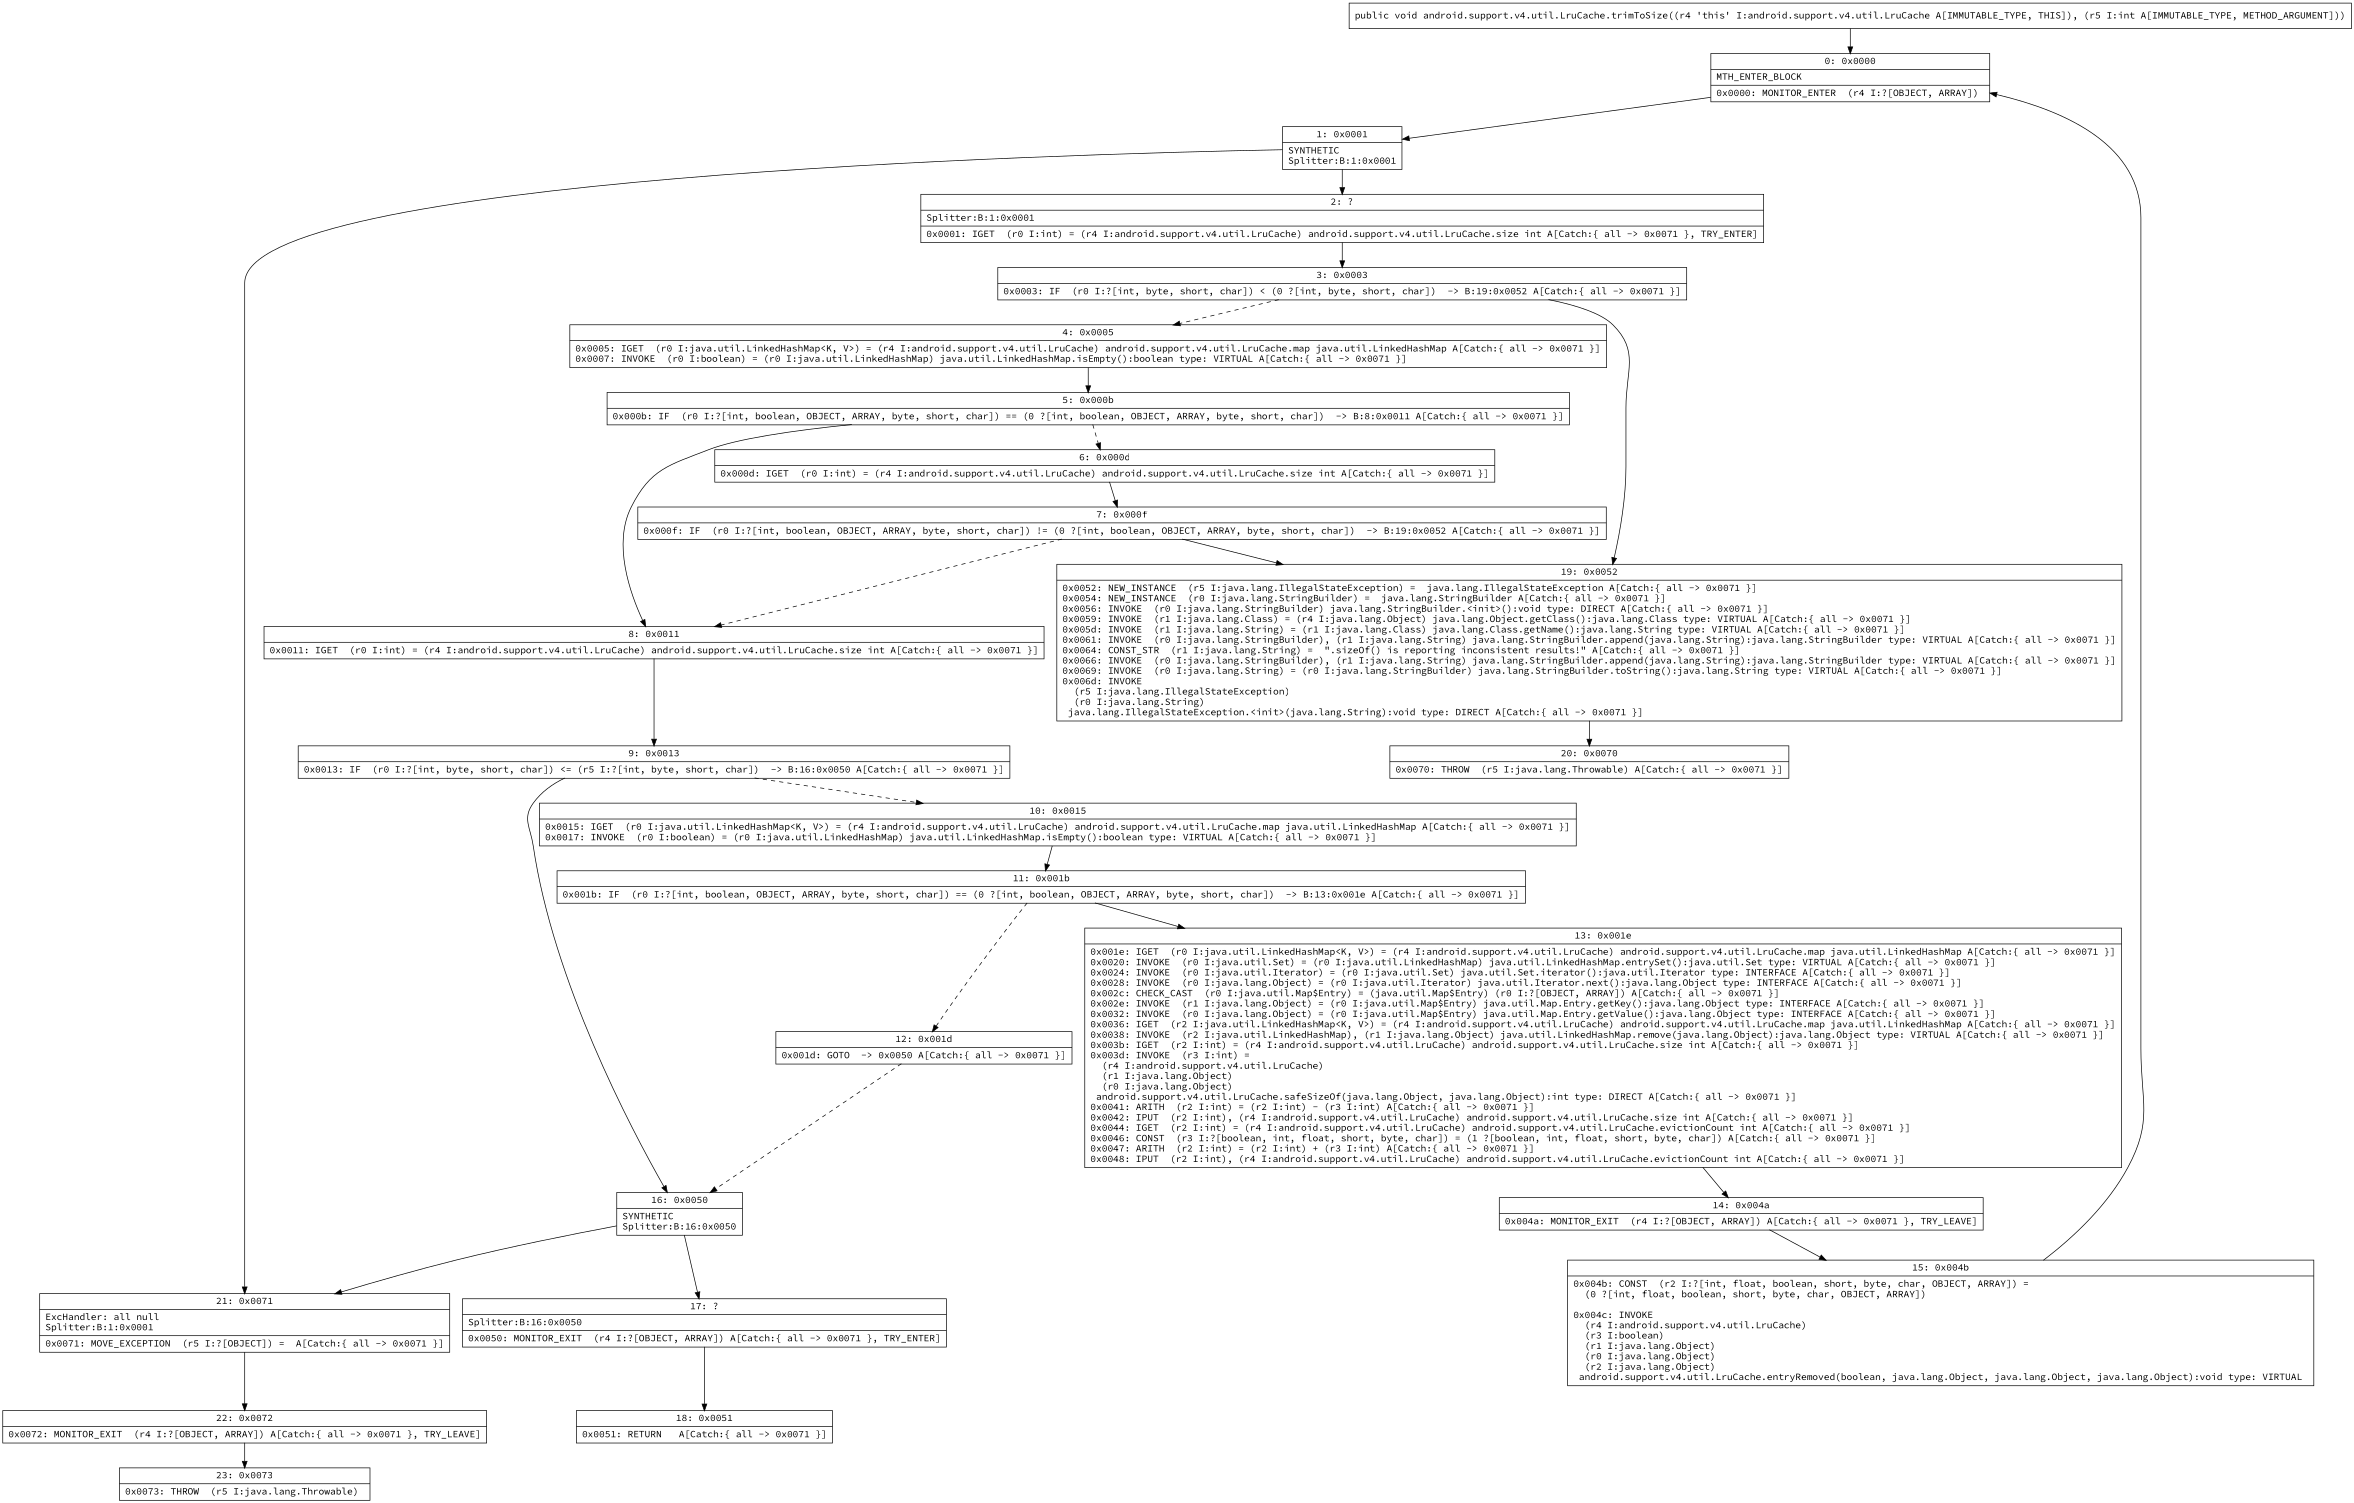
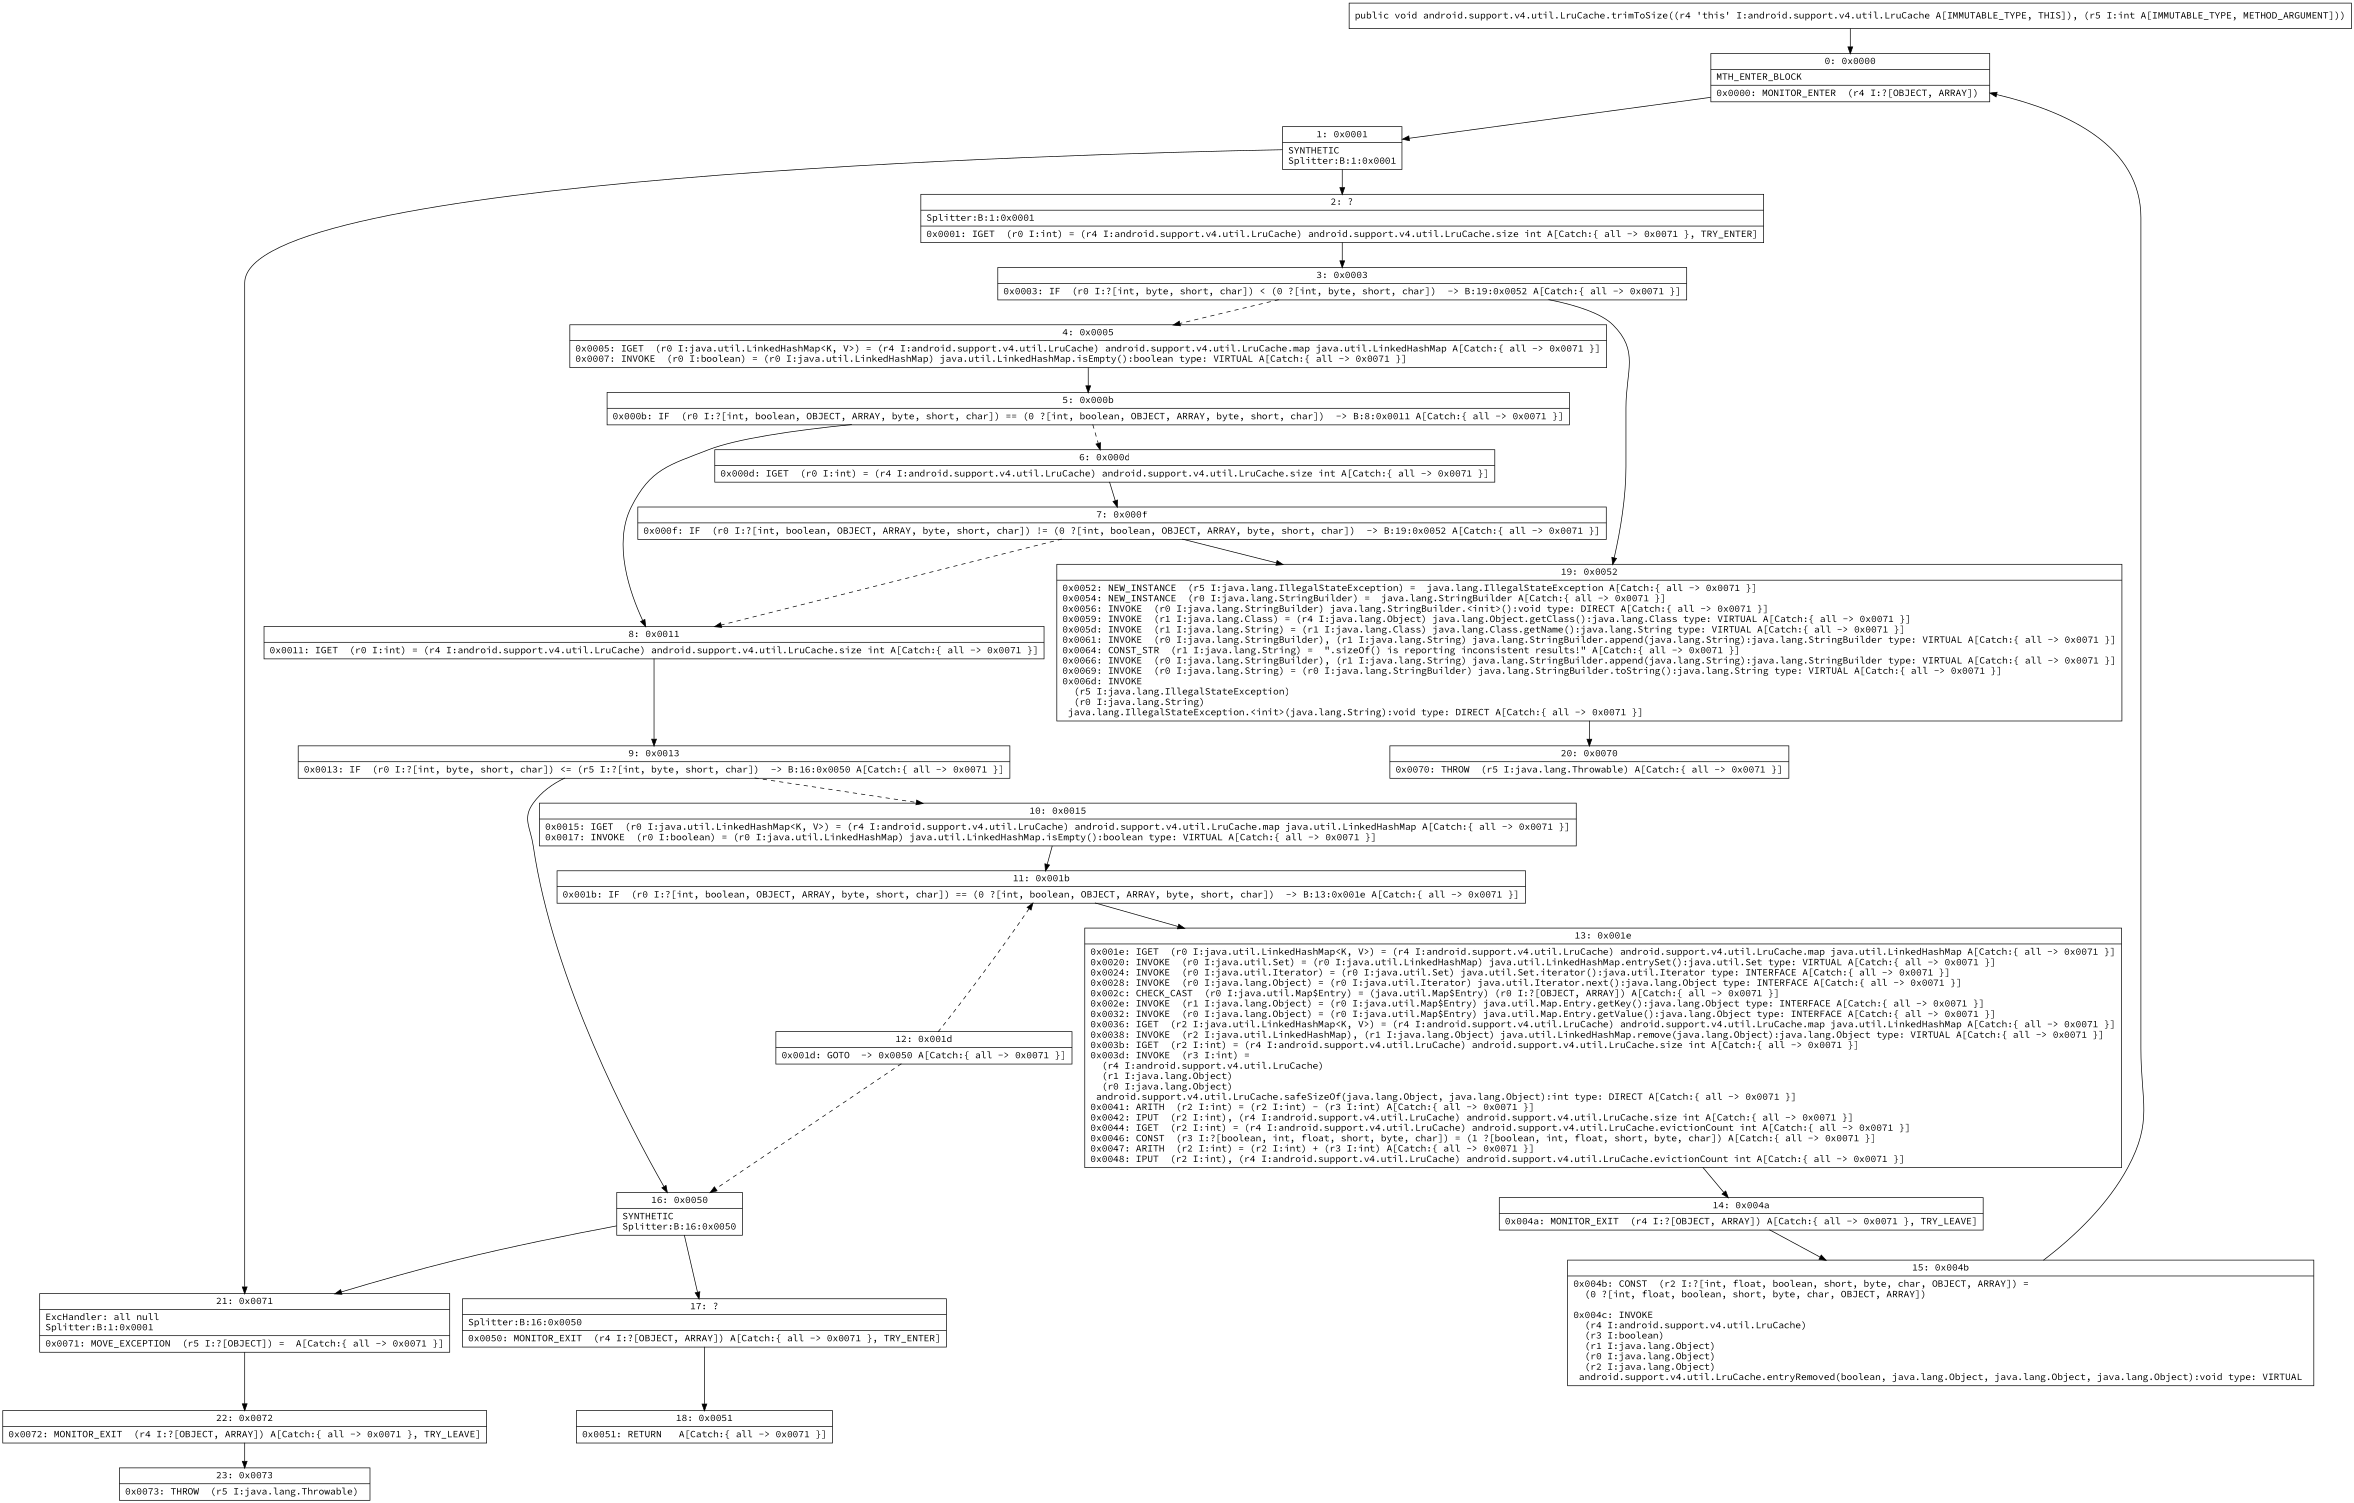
edge "11: 0x001b" -> "12: 0x001d": reversed
